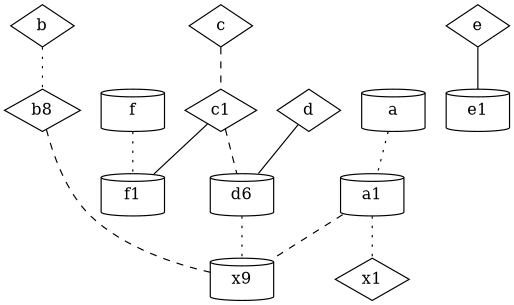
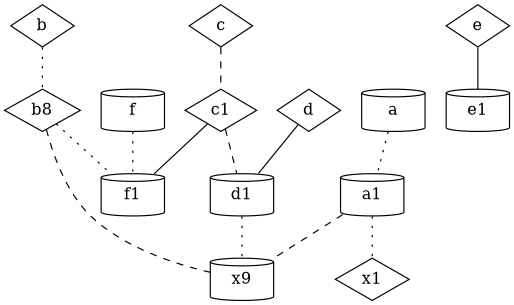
edge "b8" -- "f1": added
node "d6": label "d6" -> "d1"
